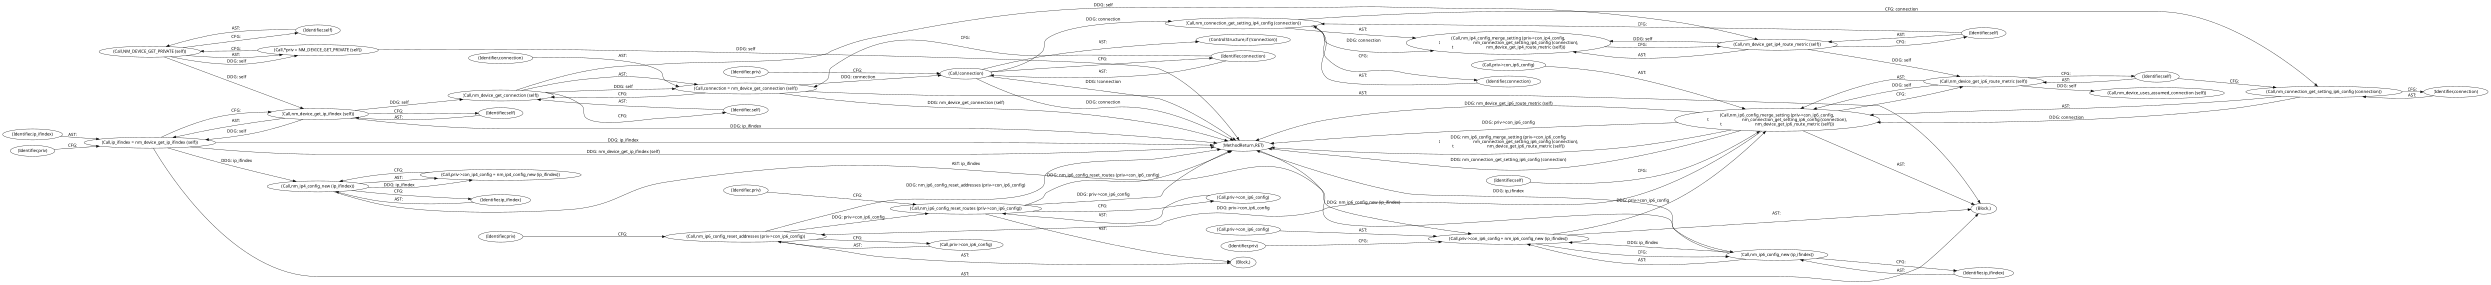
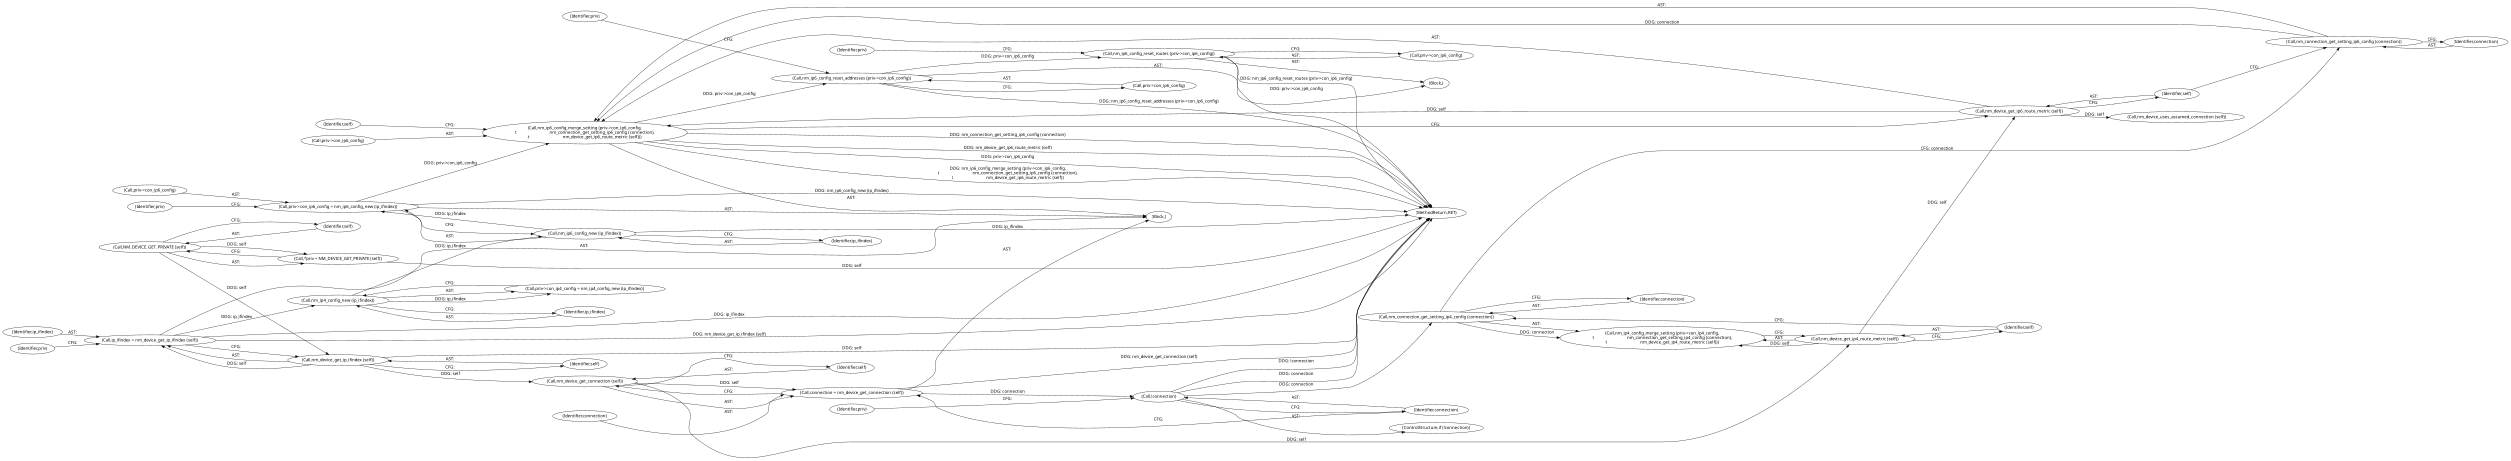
edge "(Call,nm_device_get_ip_ifindex (self))" -> "(MethodReturn,RET)": label "DDG: ip_ifindex" -> "DDG: self"
edge "(Call,nm_ip4_config_new (ip_ifindex))" -> "(Call,nm_ip6_config_new (ip_ifindex))": label "AST: ip_ifindex" -> "DDG: ip_ifindex"
edge "(MethodReturn,RET)" -> "(Call,priv->con_ip6_config = nm_ip6_config_new (ip_ifindex))": reversed
